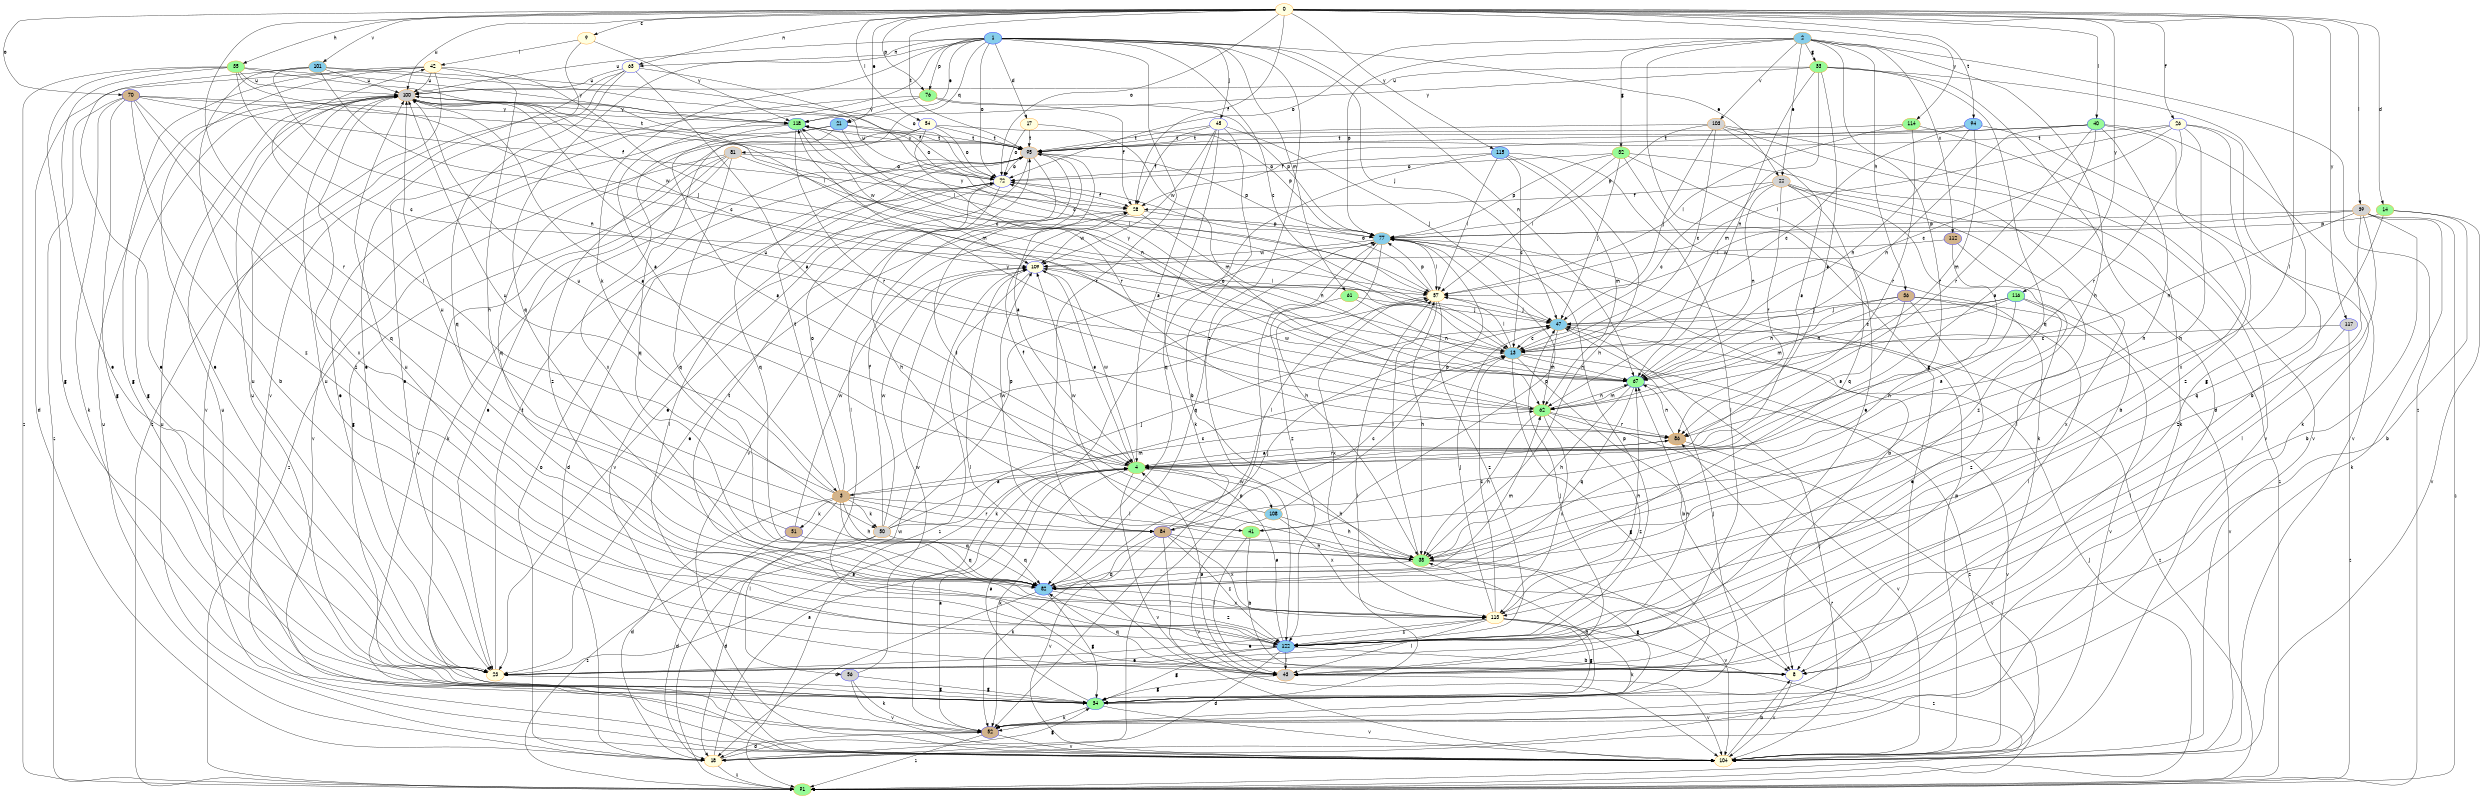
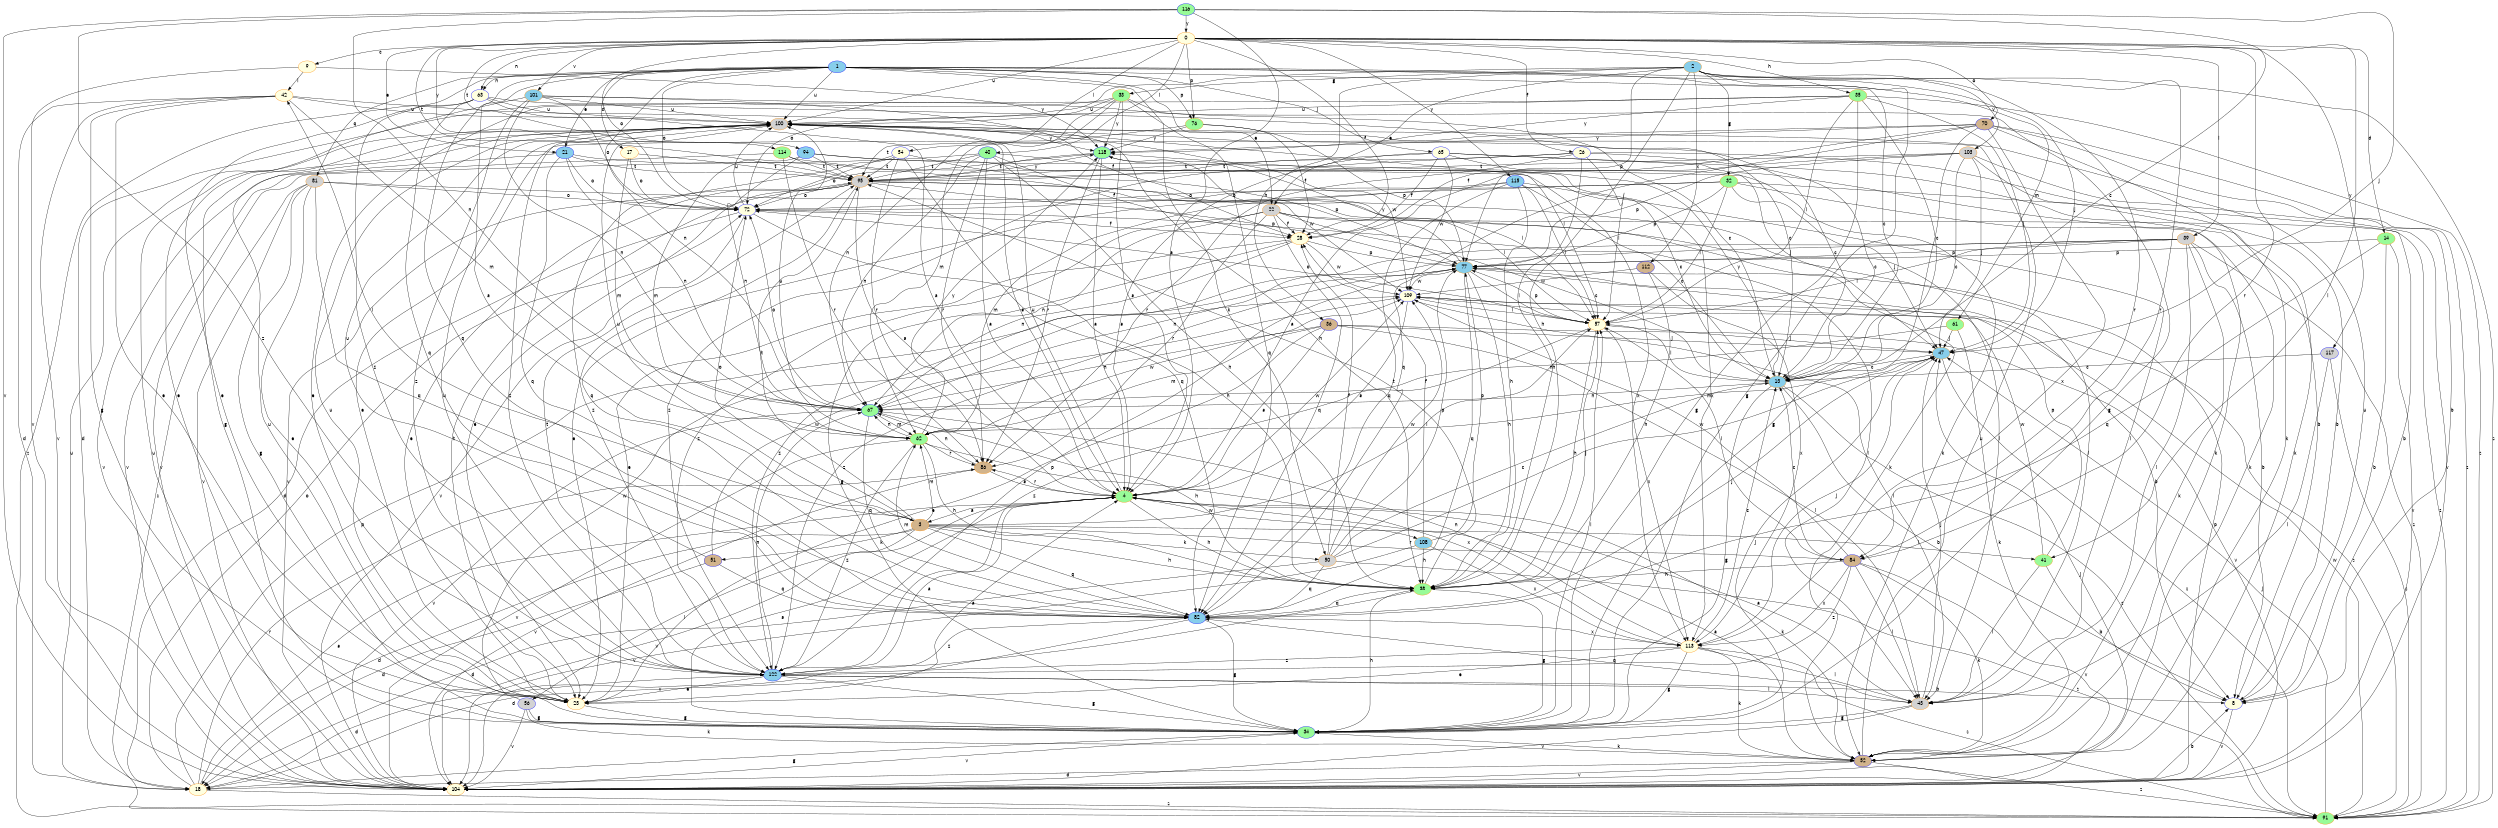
edge "0" -> "116": reversed
node "45": label "45" -> "65"
edge "28" -> "34": added, label "g"
